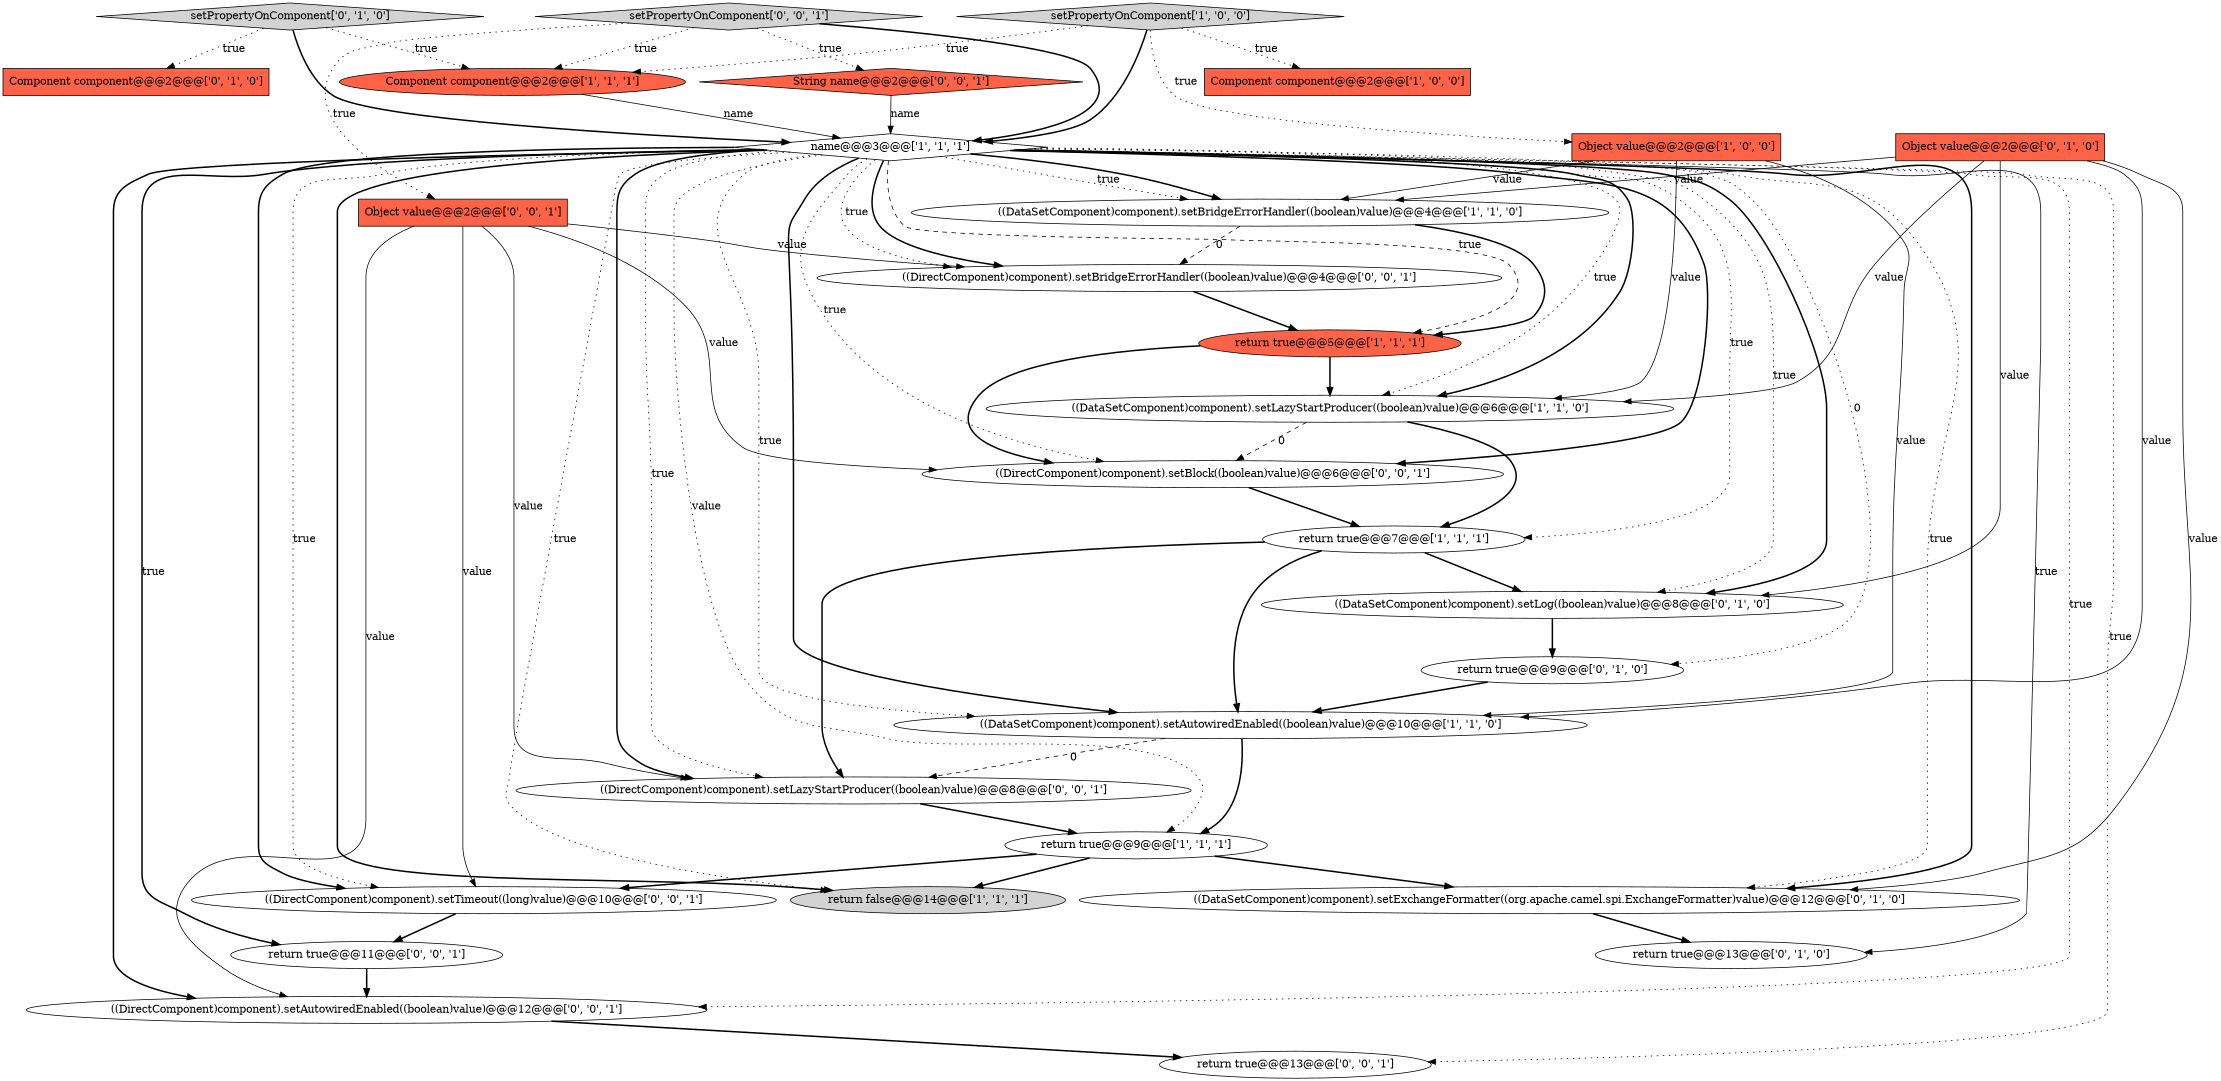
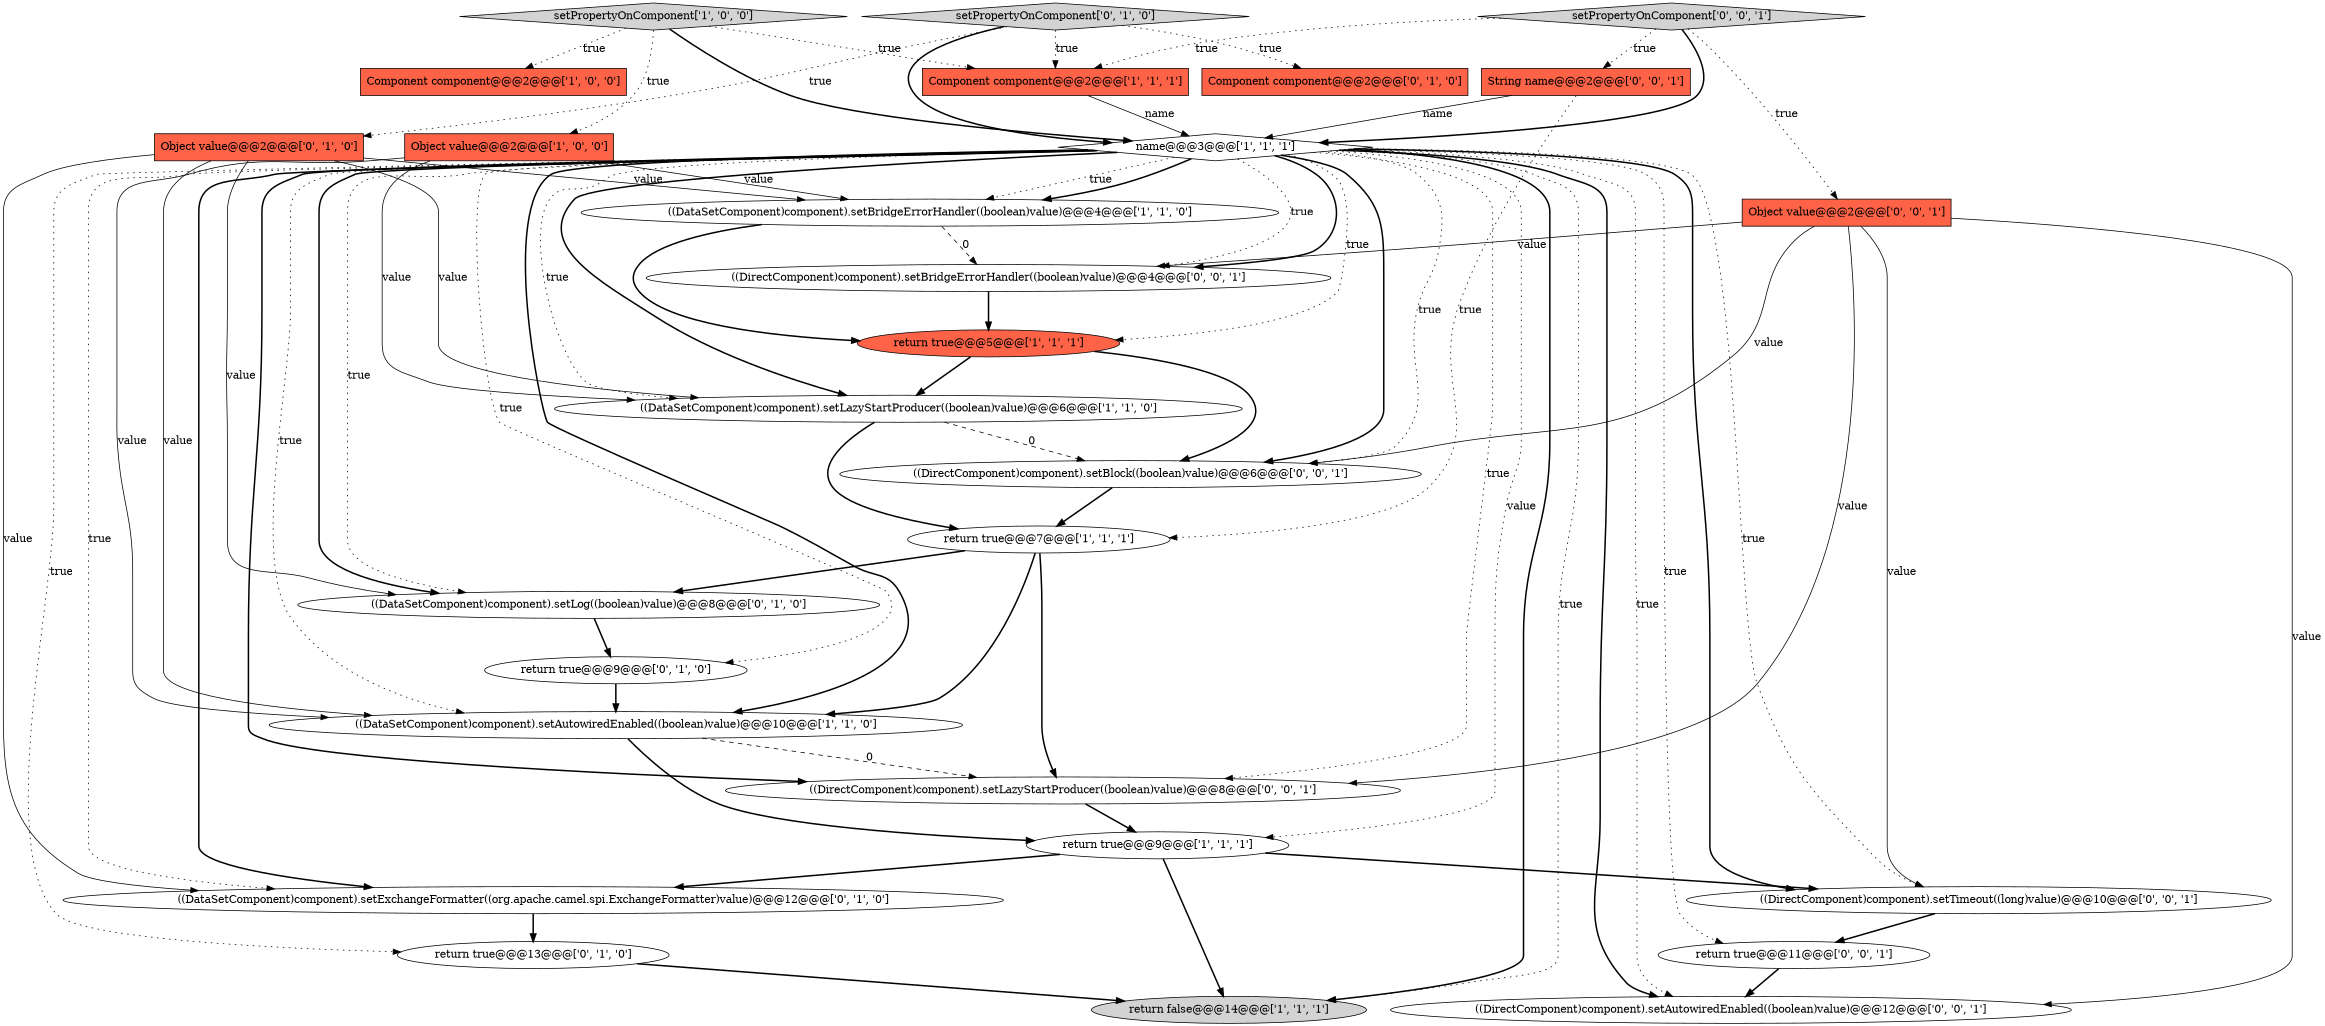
node "Component component@@@2@@@['1', '1', '1']": shape ellipse -> box
node "String name@@@2@@@['0', '0', '1']": shape diamond -> box
edge "setPropertyOnComponent['0', '1', '0']" -> "Object value@@@2@@@['0', '1', '0']": added, label "true"
edge "name@@@3@@@['1', '1', '1']" -> "return true@@@7@@@['1', '1', '1']": now "String name@@@2@@@['0', '0', '1']" -> "return true@@@7@@@['1', '1', '1']"
edge "name@@@3@@@['1', '1', '1']" -> "return true@@@13@@@['0', '1', '0']": style solid -> dotted
edge "name@@@3@@@['1', '1', '1']" -> "return true@@@5@@@['1', '1', '1']": style dashed -> dotted
edge "name@@@3@@@['1', '1', '1']" -> "return true@@@11@@@['0', '0', '1']": style bold -> dotted
edge "name@@@3@@@['1', '1', '1']" -> "return true@@@9@@@['0', '1', '0']": label "0" -> "true"
edge "return true@@@13@@@['0', '1', '0']" -> "return false@@@14@@@['1', '1', '1']": added
node "return true@@@13@@@['0', '0', '1']": removed
